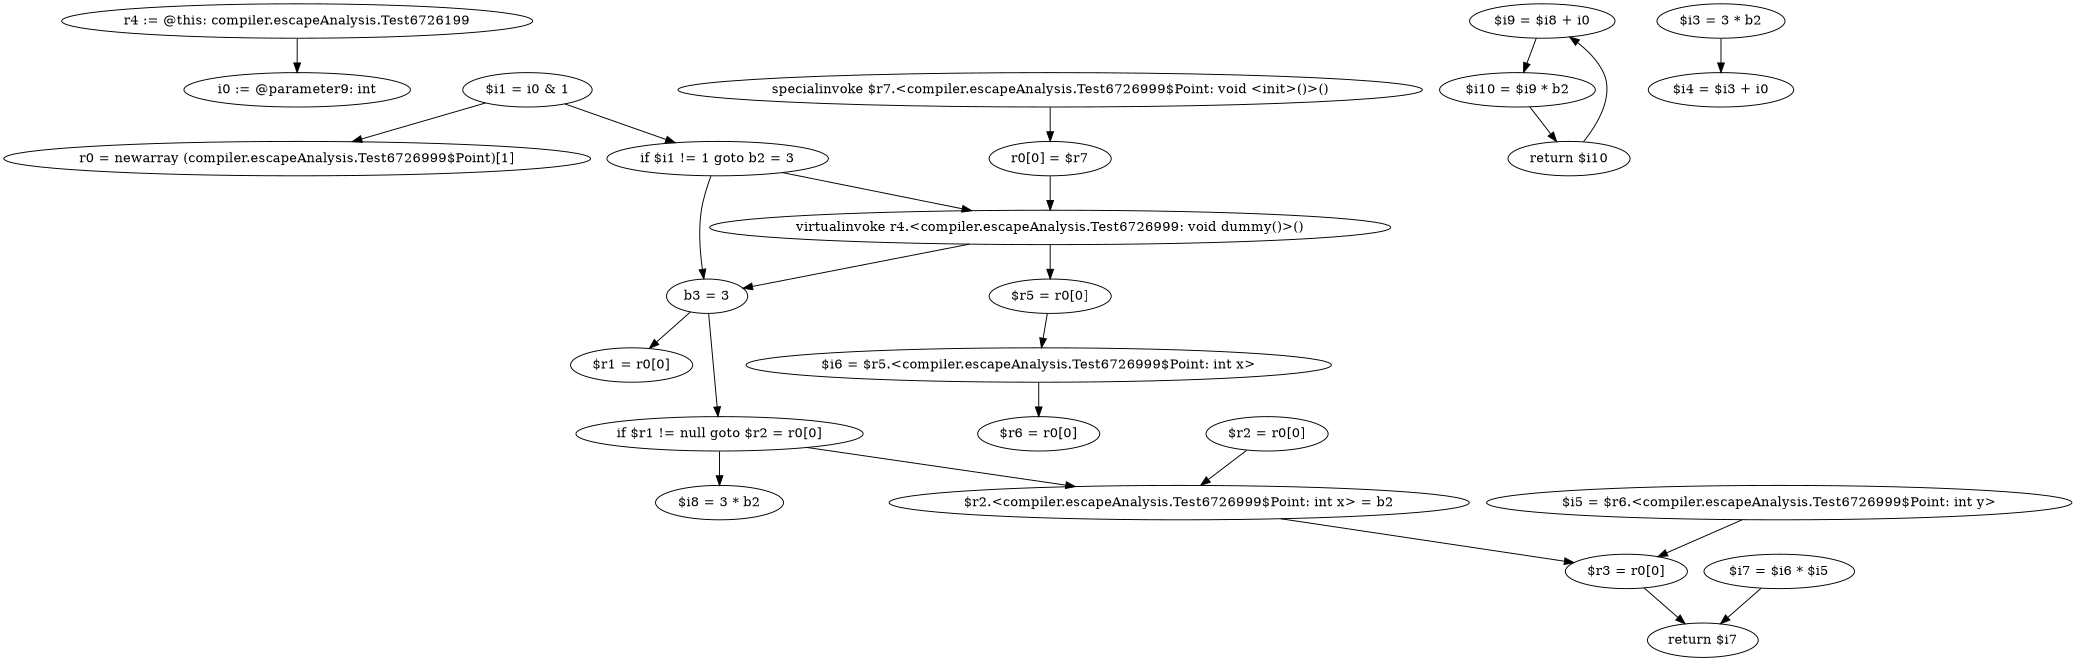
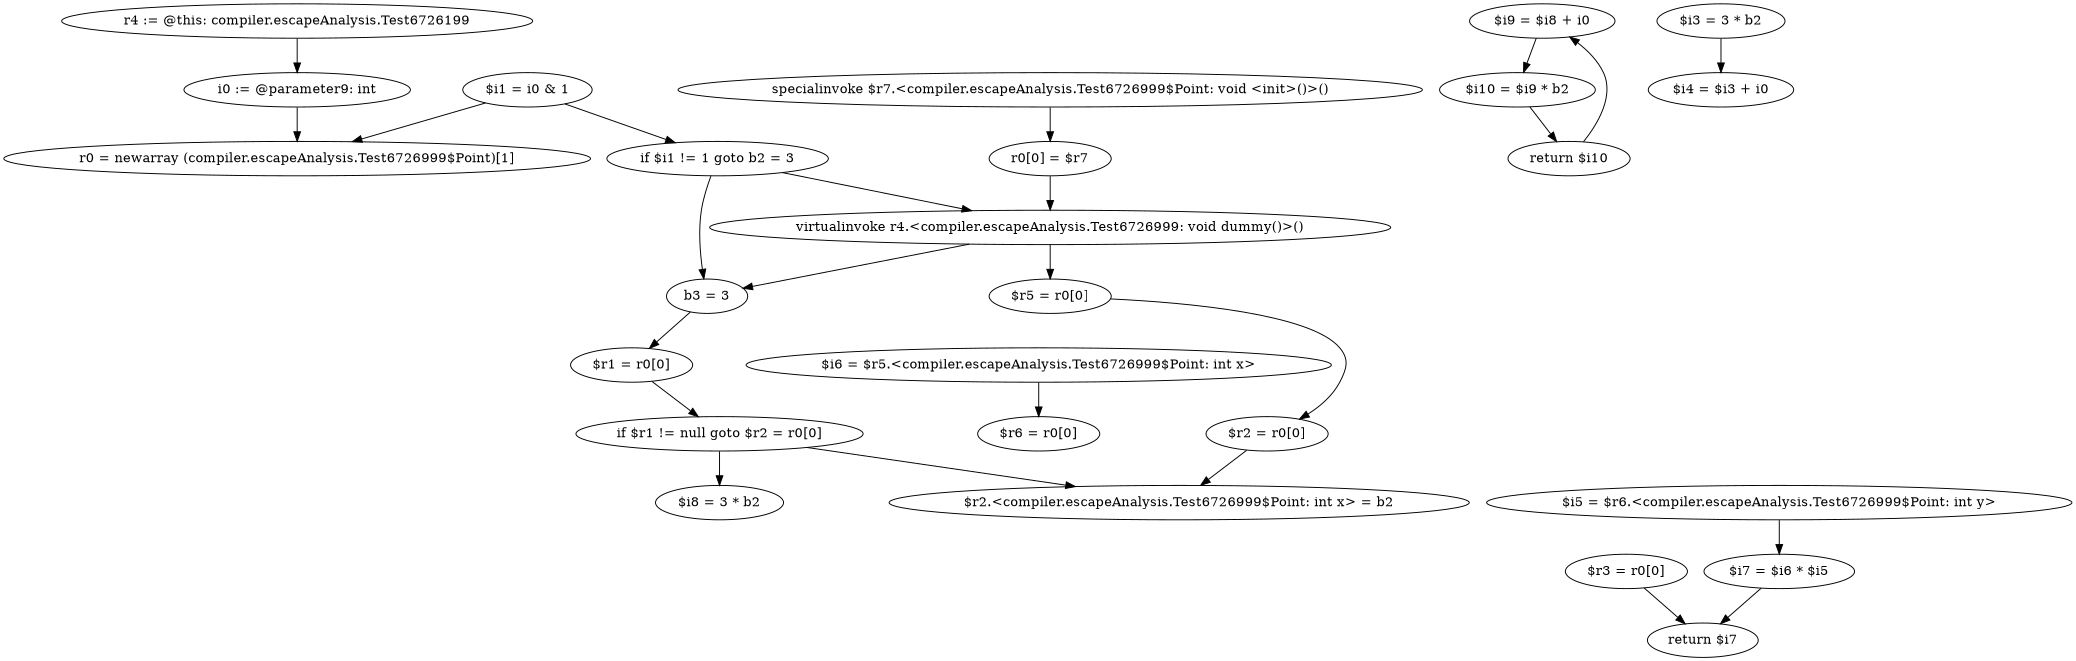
edge "i0 := @parameter9: int" -> "r0 = newarray (compiler.escapeAnalysis.Test6726999$Point)[1]": added
edge "$r5 = r0[0]" -> "$i6 = $r5.<compiler.escapeAnalysis.Test6726999$Point: int x>": now "$r5 = r0[0]" -> "$r2 = r0[0]"
edge "b3 = 3" -> "if $r1 != null goto $r2 = r0[0]": now "$r1 = r0[0]" -> "if $r1 != null goto $r2 = r0[0]"
edge "$i5 = $r6.<compiler.escapeAnalysis.Test6726999$Point: int y>" -> "$r3 = r0[0]": now "$i5 = $r6.<compiler.escapeAnalysis.Test6726999$Point: int y>" -> "$i7 = $i6 * $i5"
edge "$r2.<compiler.escapeAnalysis.Test6726999$Point: int x> = b2" -> "$r3 = r0[0]": removed
